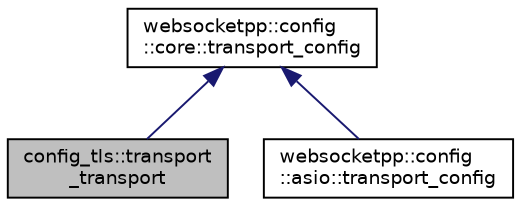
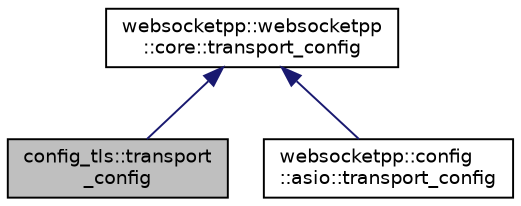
node "websocketpp::config ::core::transport_config": label "websocketpp::config ::core::transport_config" -> "websocketpp::websocketpp ::core::transport_config"
node "config_tls::transport _transport": label "config_tls::transport _transport" -> "config_tls::transport _config"
